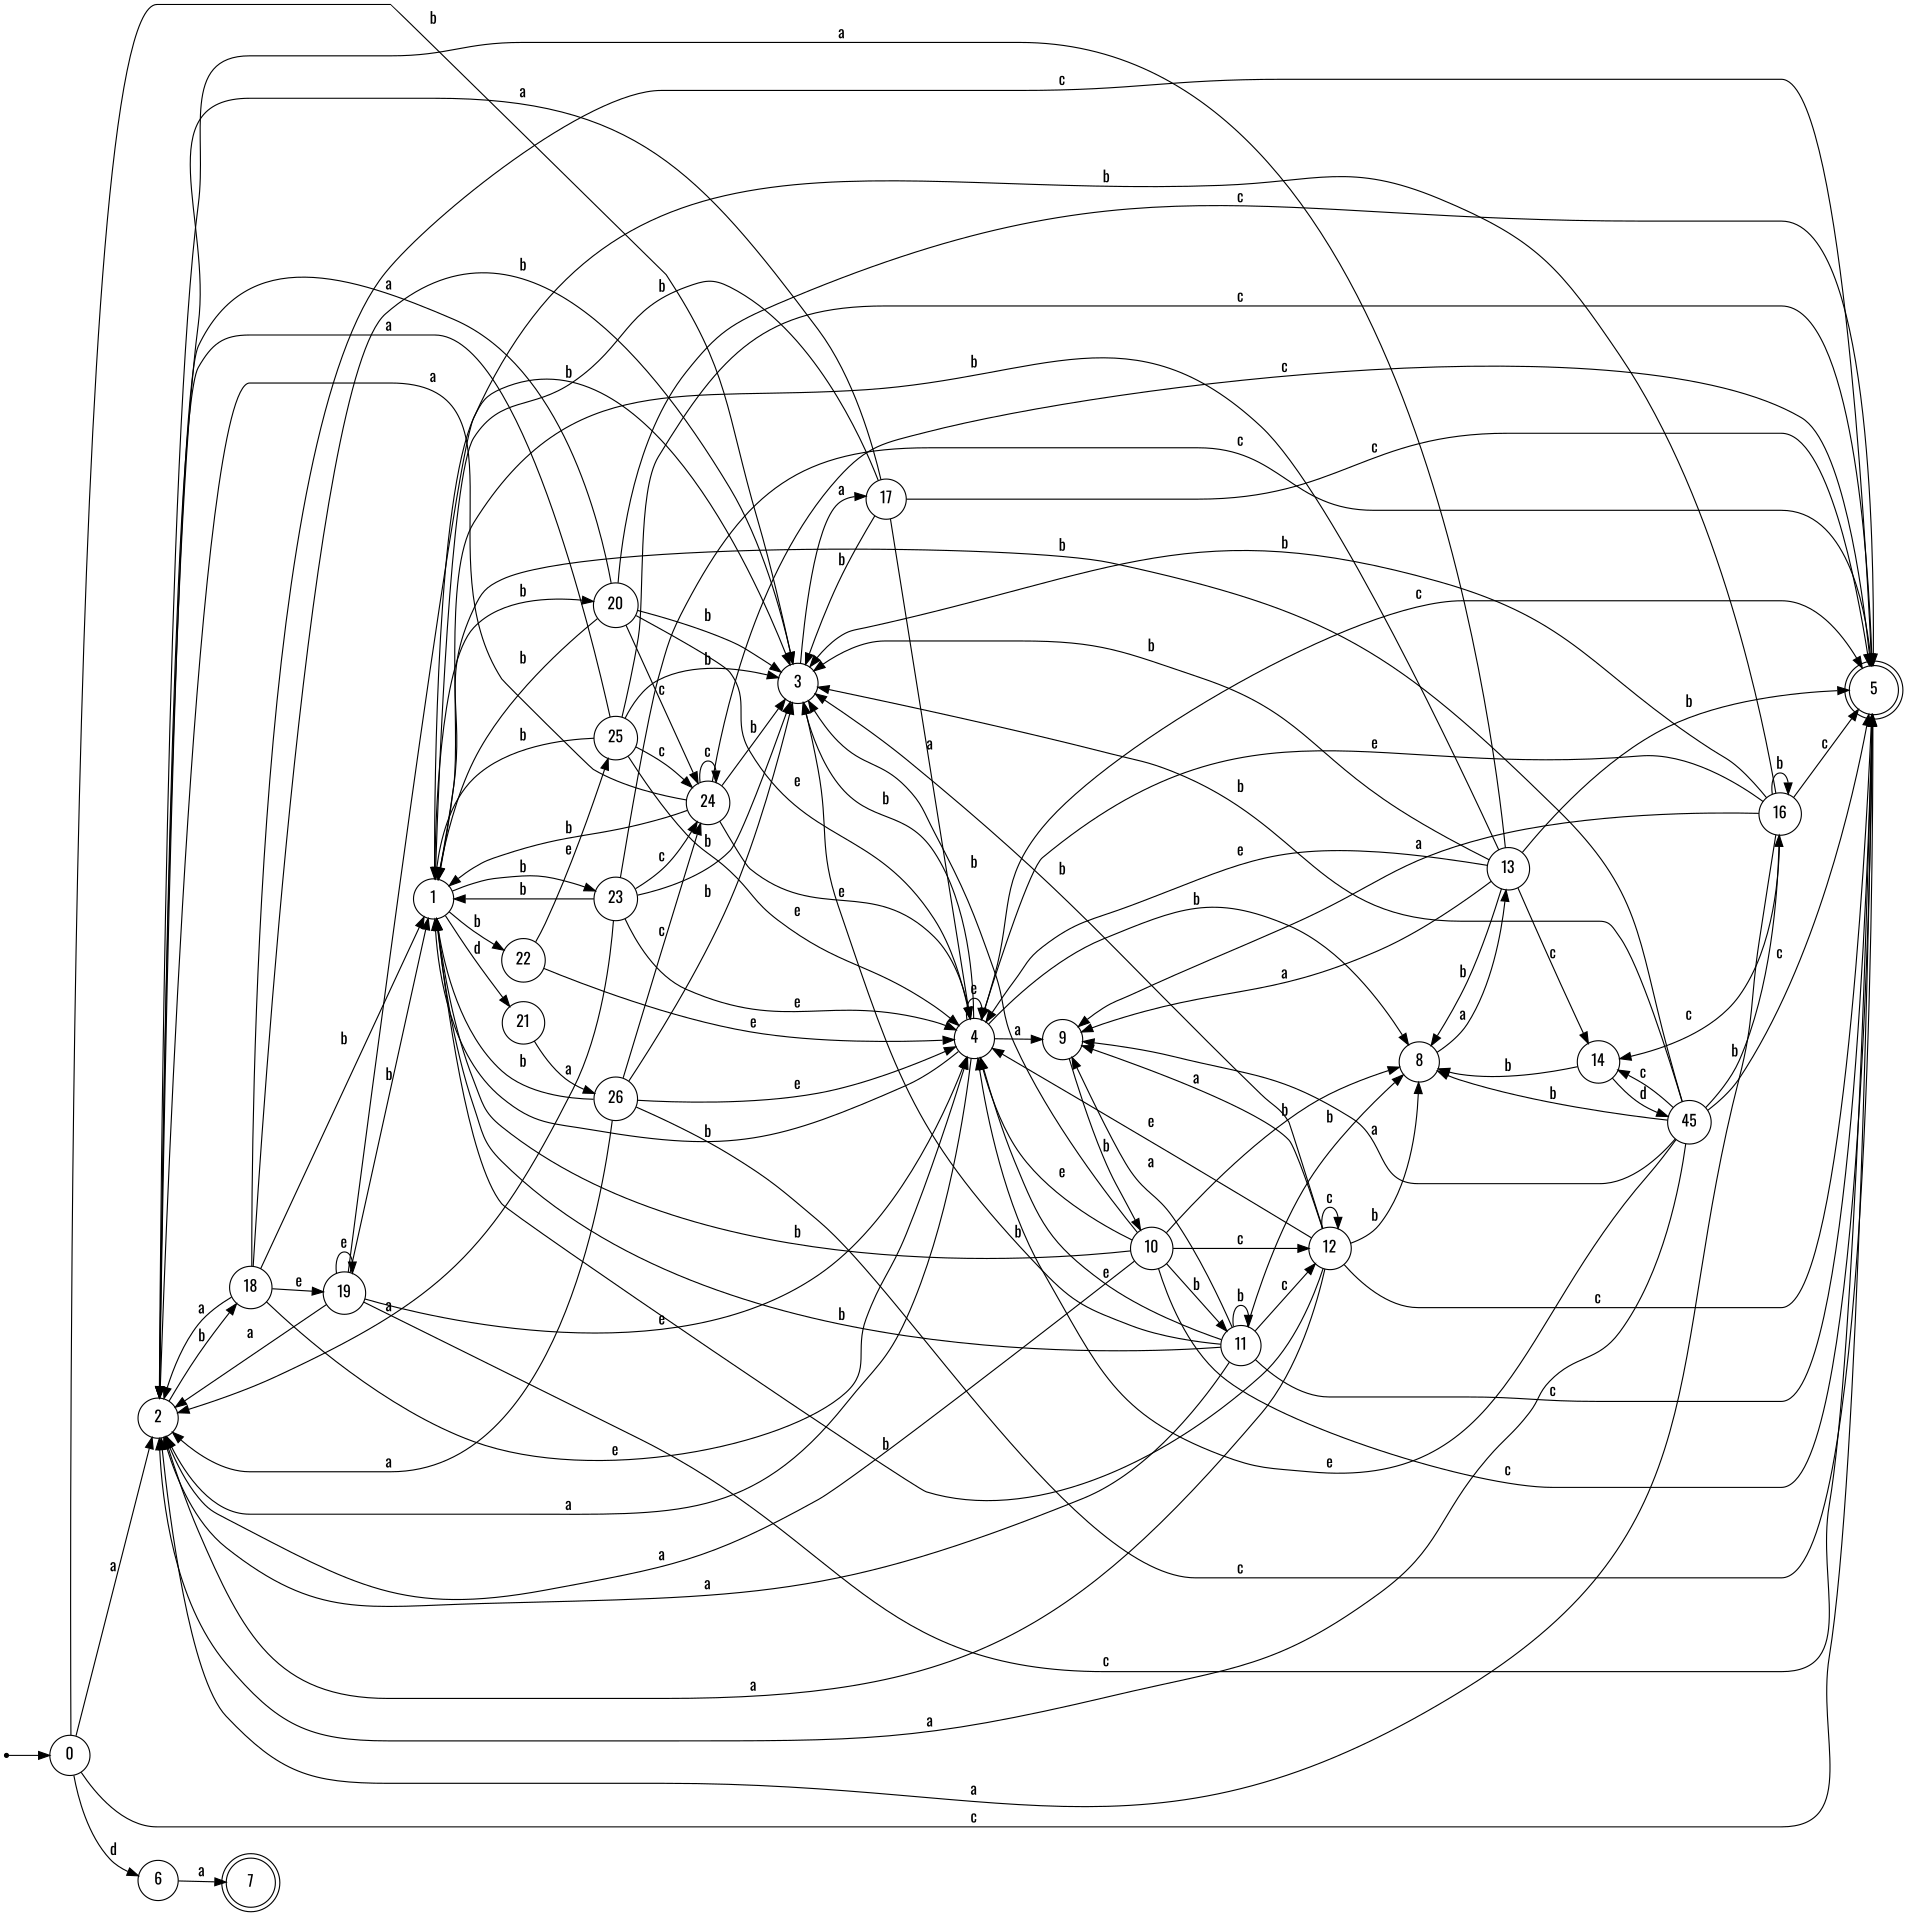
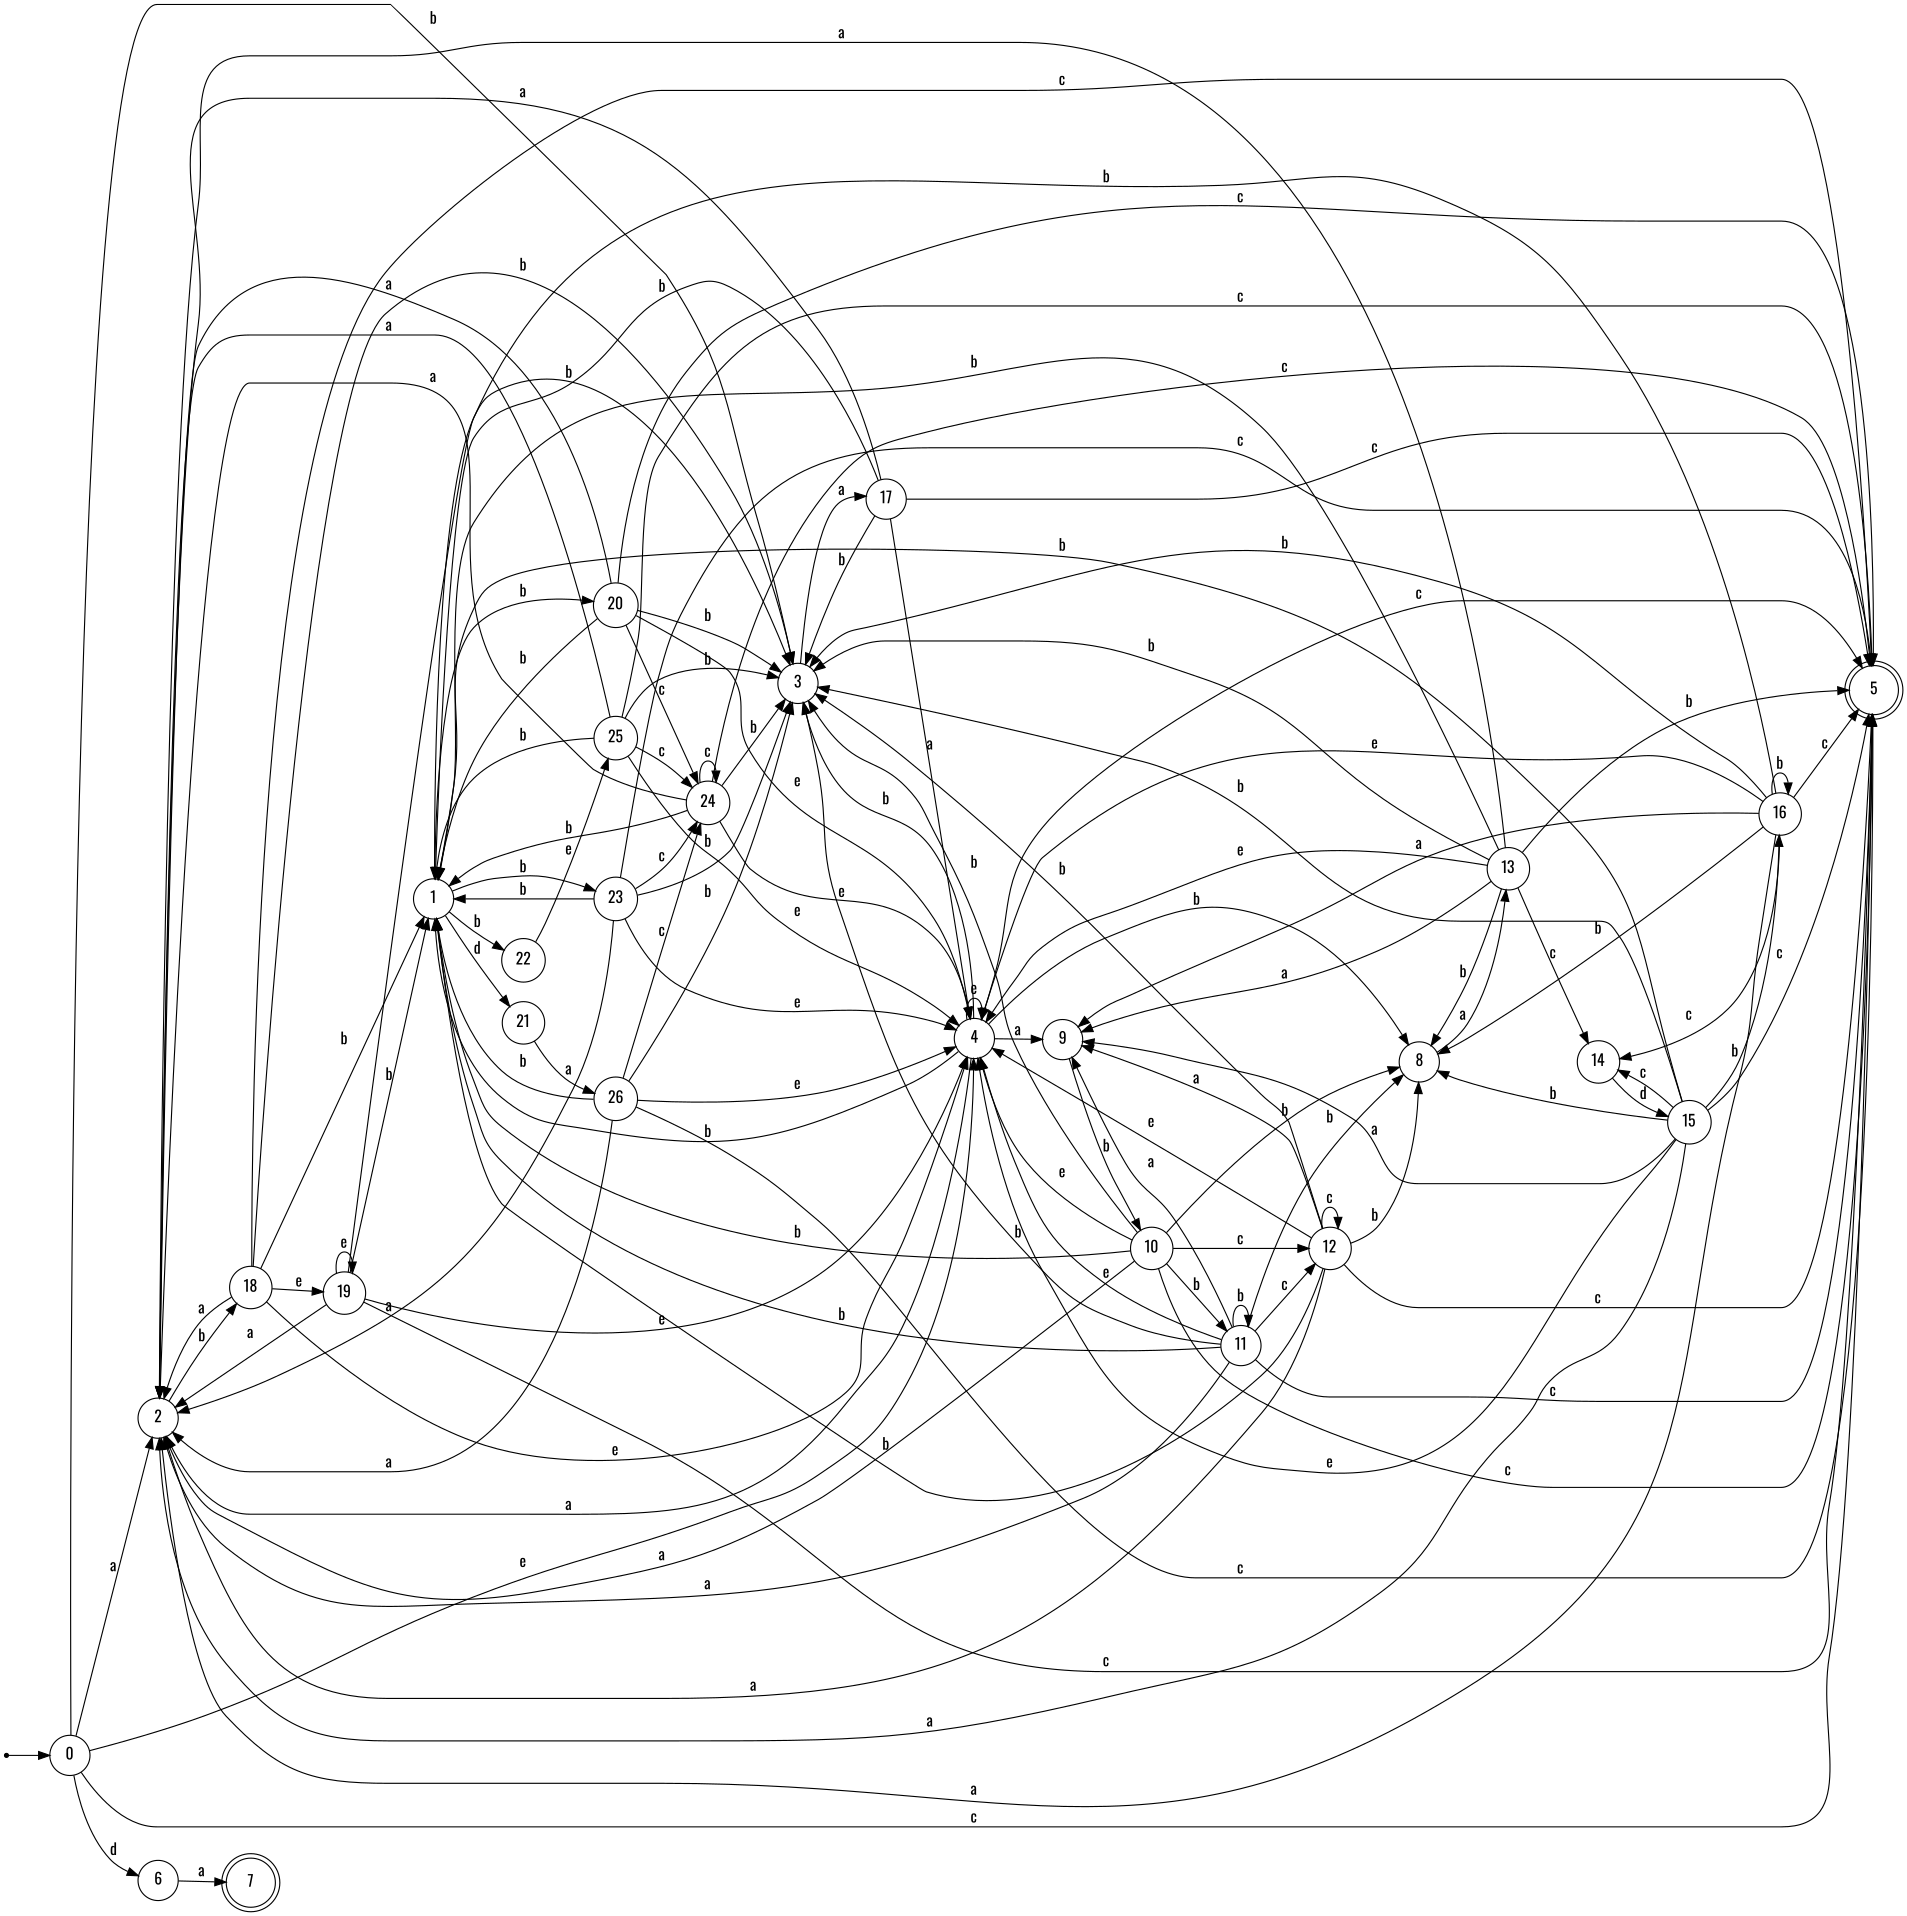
edge "22" -> "4": now "0" -> "4"
edge "14" -> "8": now "16" -> "8"
node "45": label "45" -> "15"
